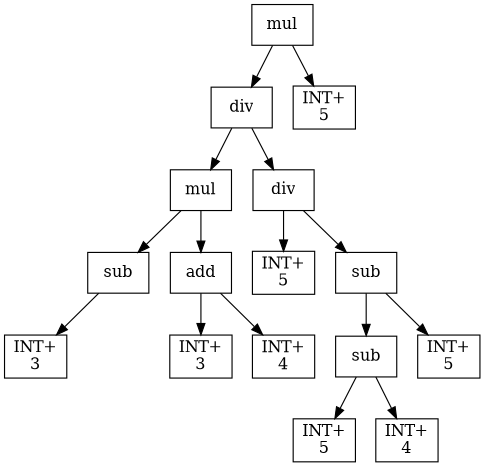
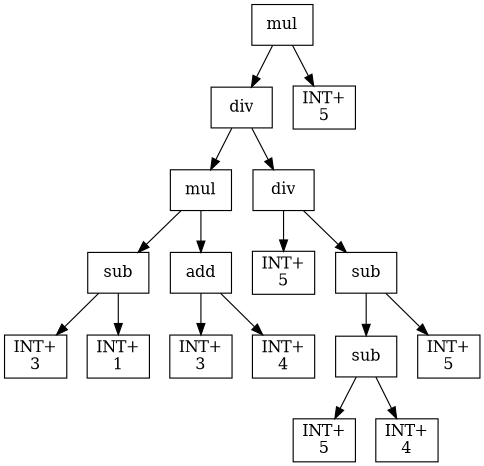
node "INT+ 1": added
